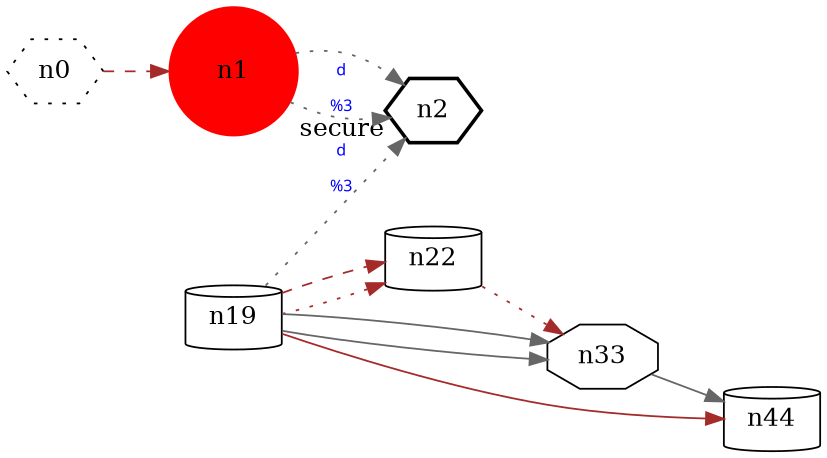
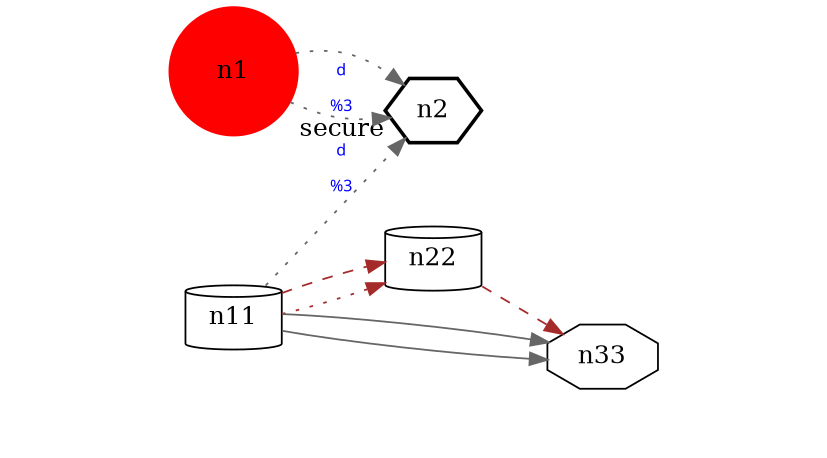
node "n0": removed
edge "n22" -> "n33": style dotted -> dashed
node "n19": label "n19" -> "n11"
node "n44": removed
